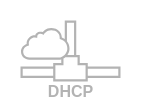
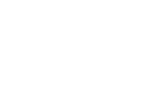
node "DHCP": removed
